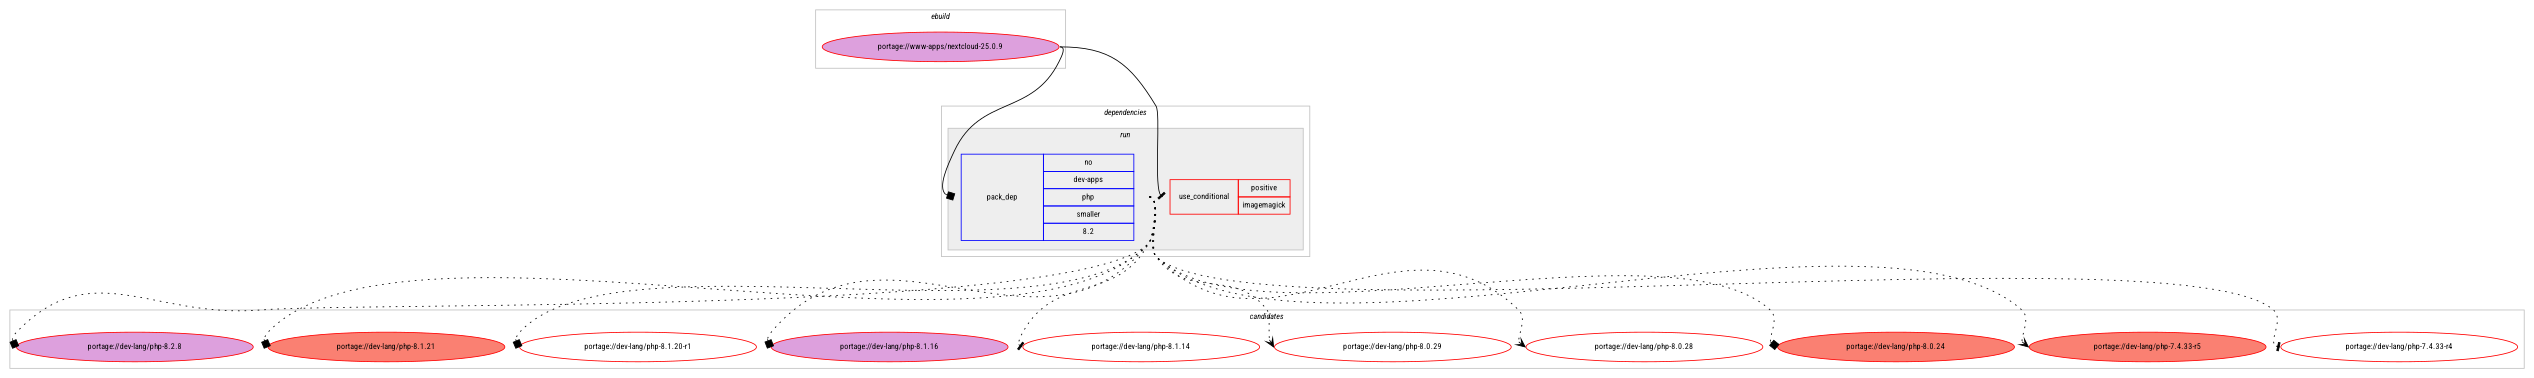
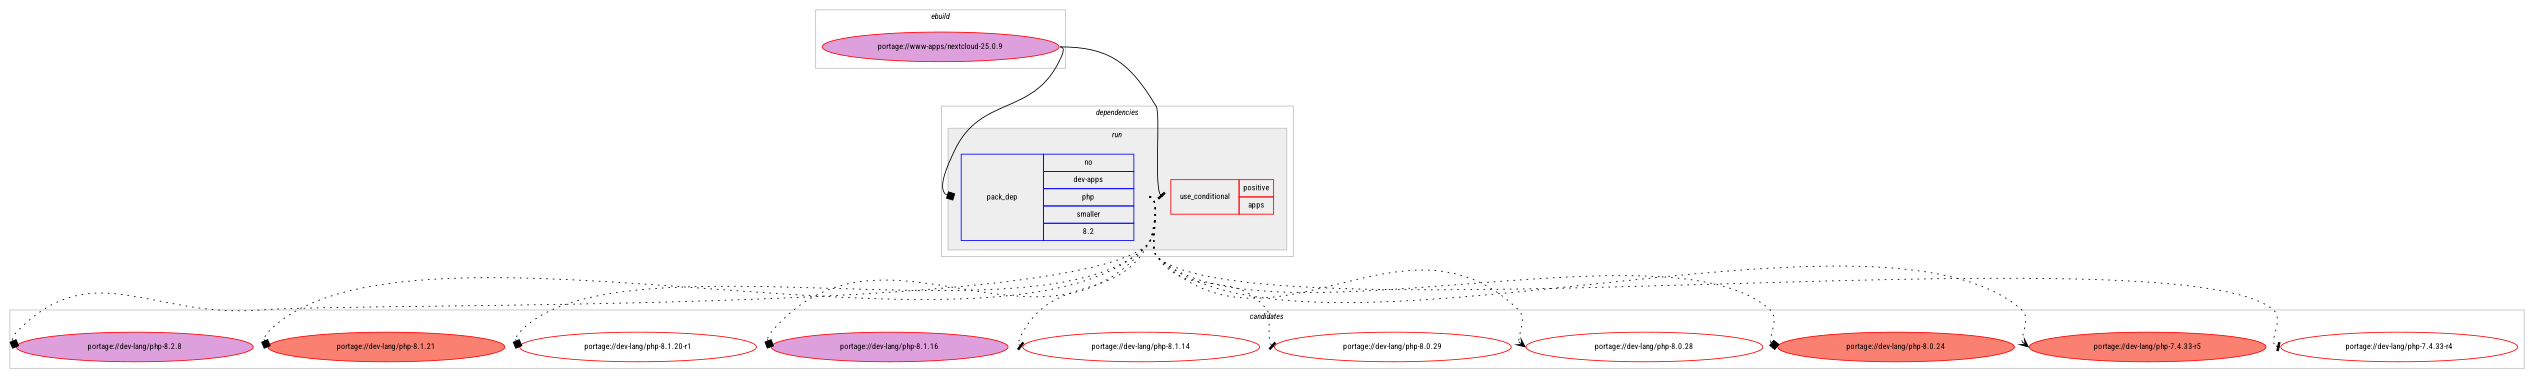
node "use_conditional": text "imagemagick" -> "apps"
edge "pack_dep" -> "portage://dev-lang/php-8.0.29": arrowhead vee -> tee
